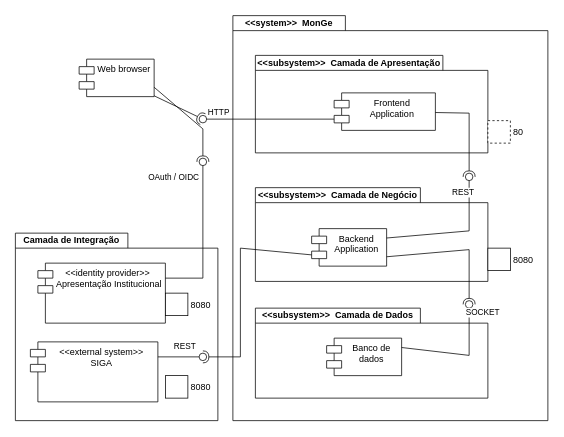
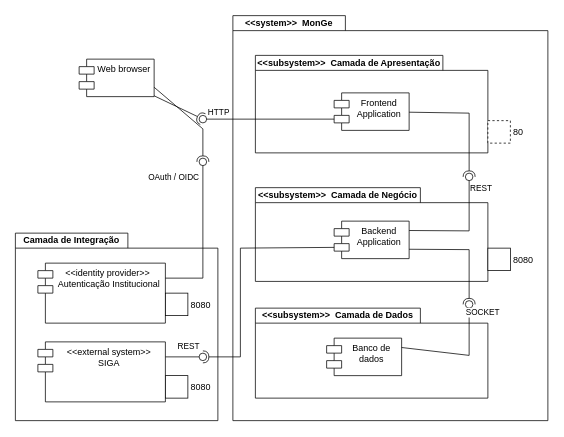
node "Frontend Application": size 101x38 -> 75x38
node "Backend Application": moved (349, 247) -> (372, 240)
node "<<identity provider>> Apresentação Institucional": label "<<identity provider>> Apresentação Institucional" -> "<<identity provider>> Autenticação Institucional"
node "<<external system>> SIGA": moved (94, 372) -> (102, 372)
